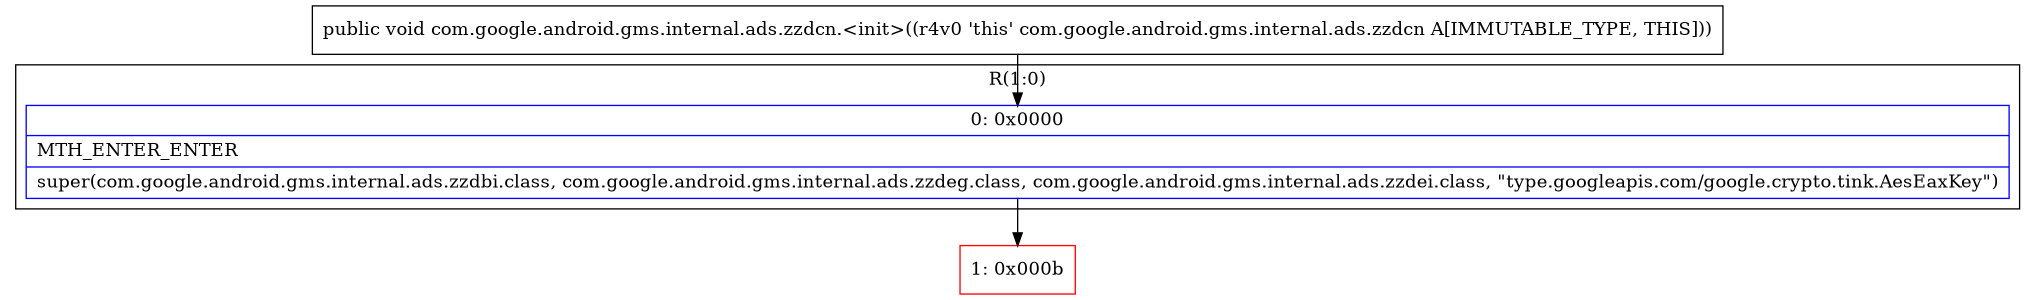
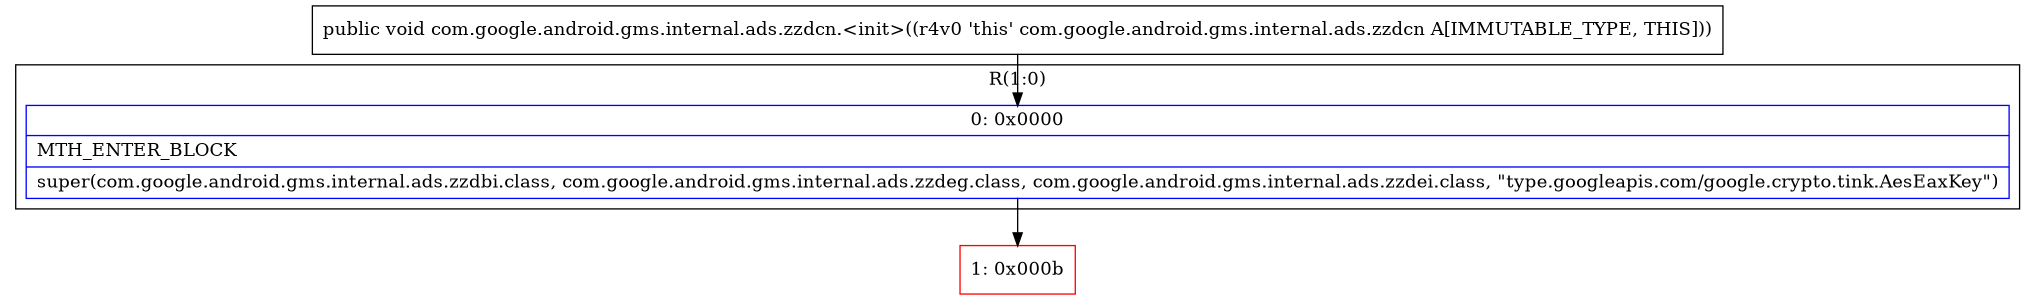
node "0: 0x0000": text "MTH_ENTER_ENTER" -> "MTH_ENTER_BLOCK"
